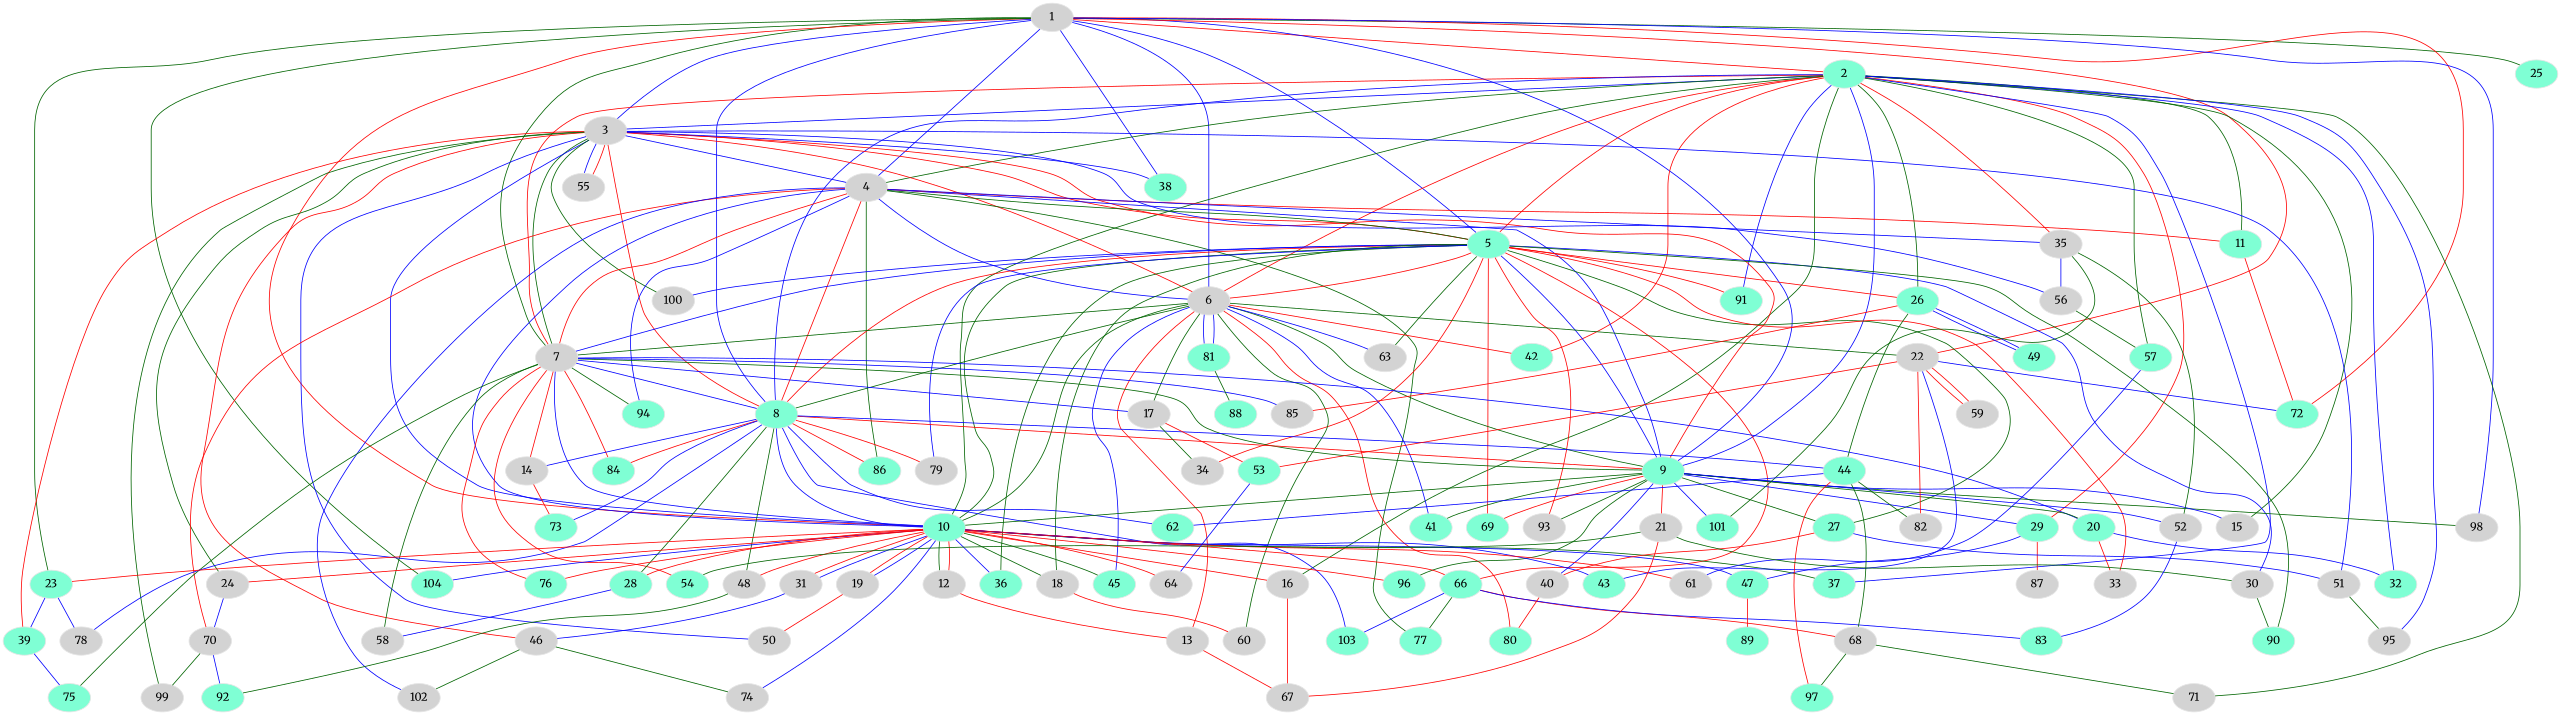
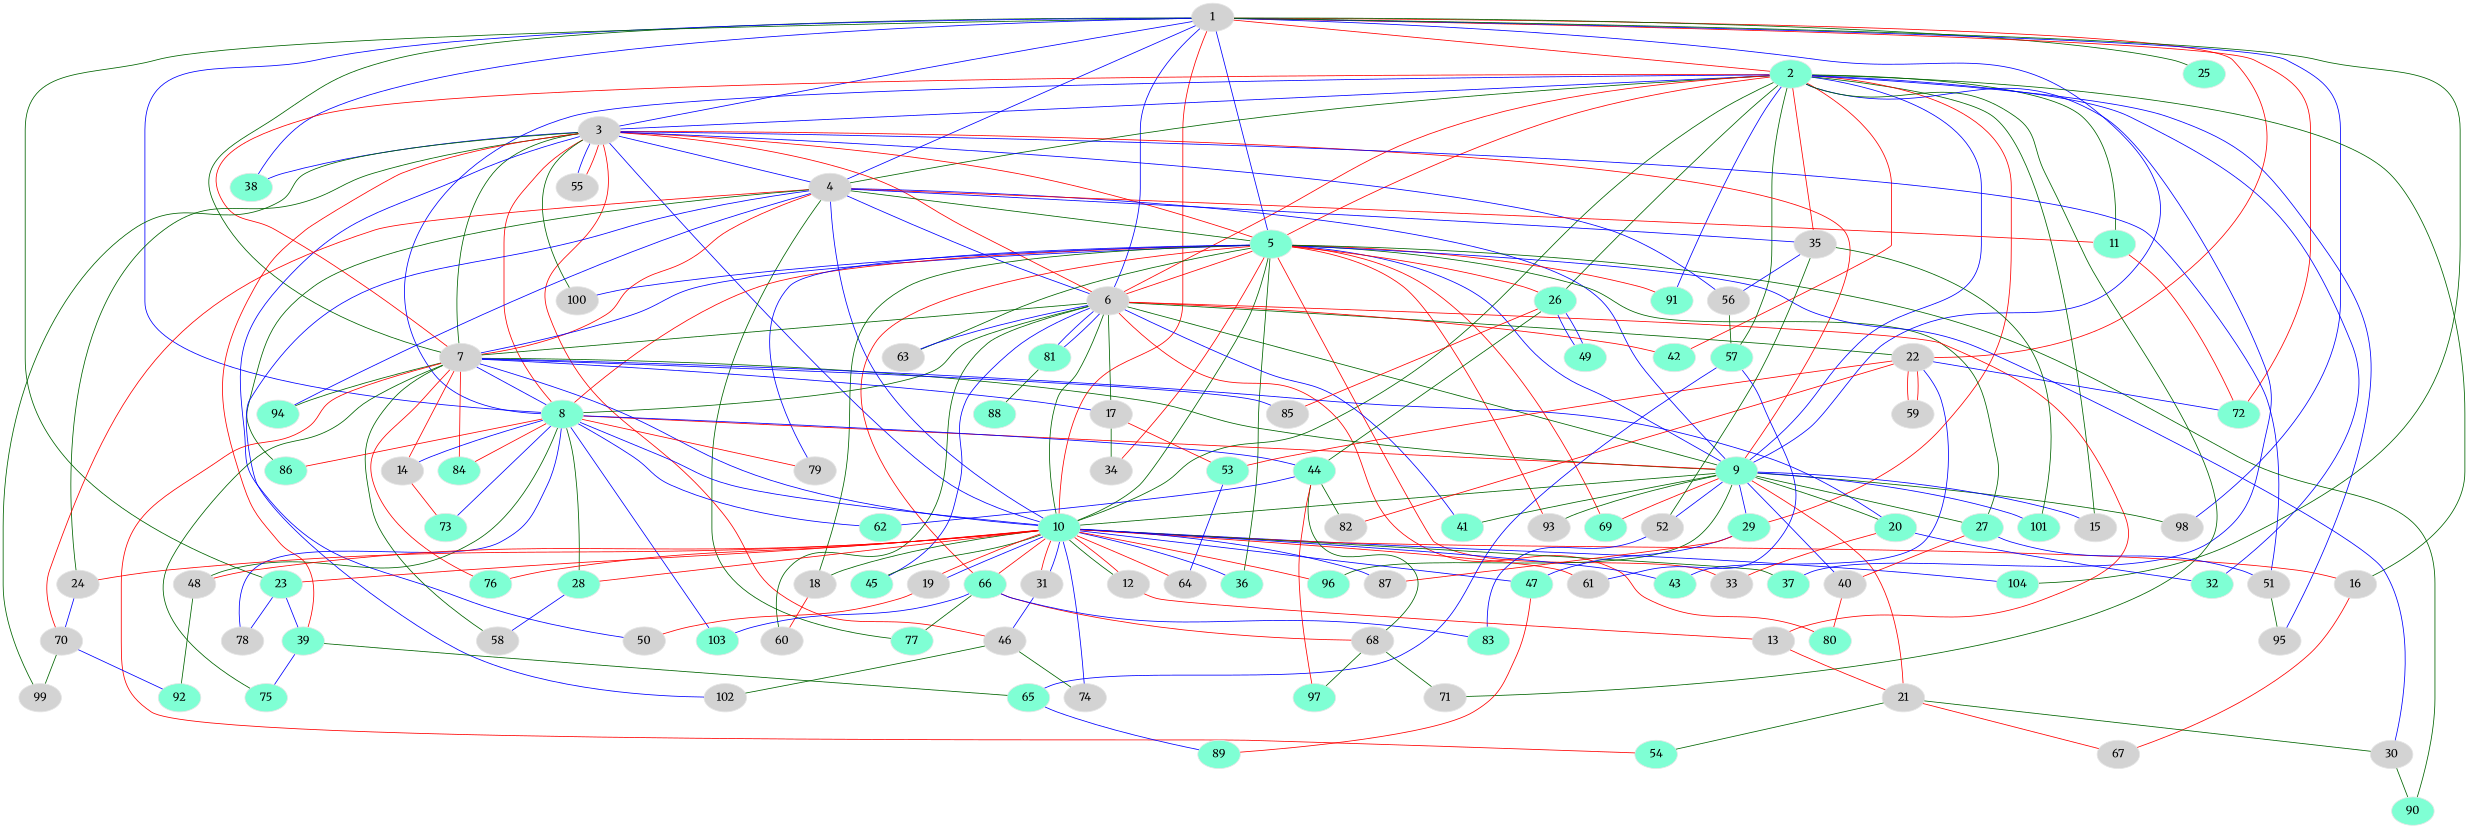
edge "4" -- "8": removed
edge "10" -- "87": added
edge "13" -- "67": now "13" -- "21"
node "65": added
